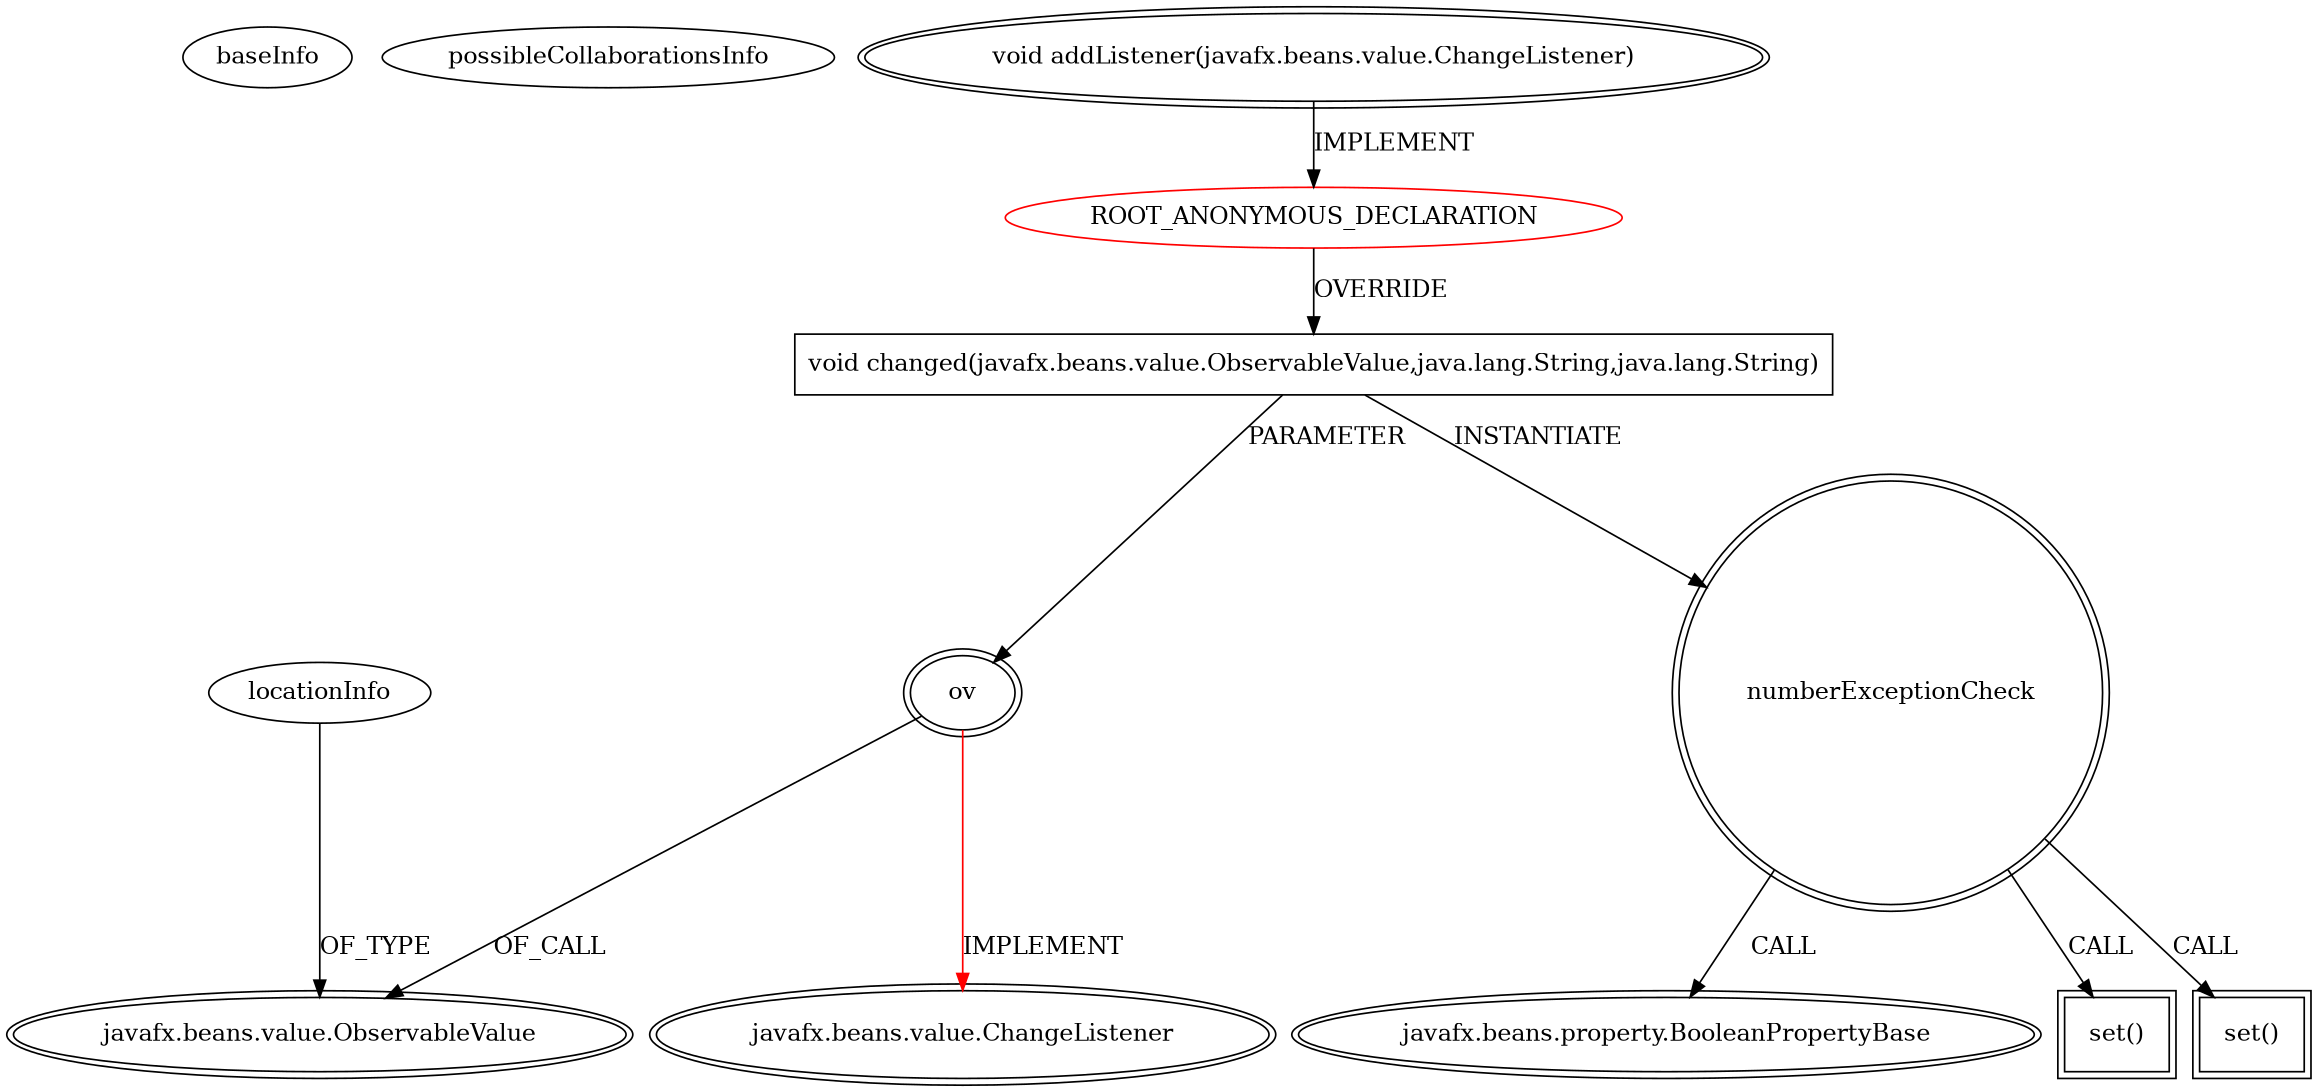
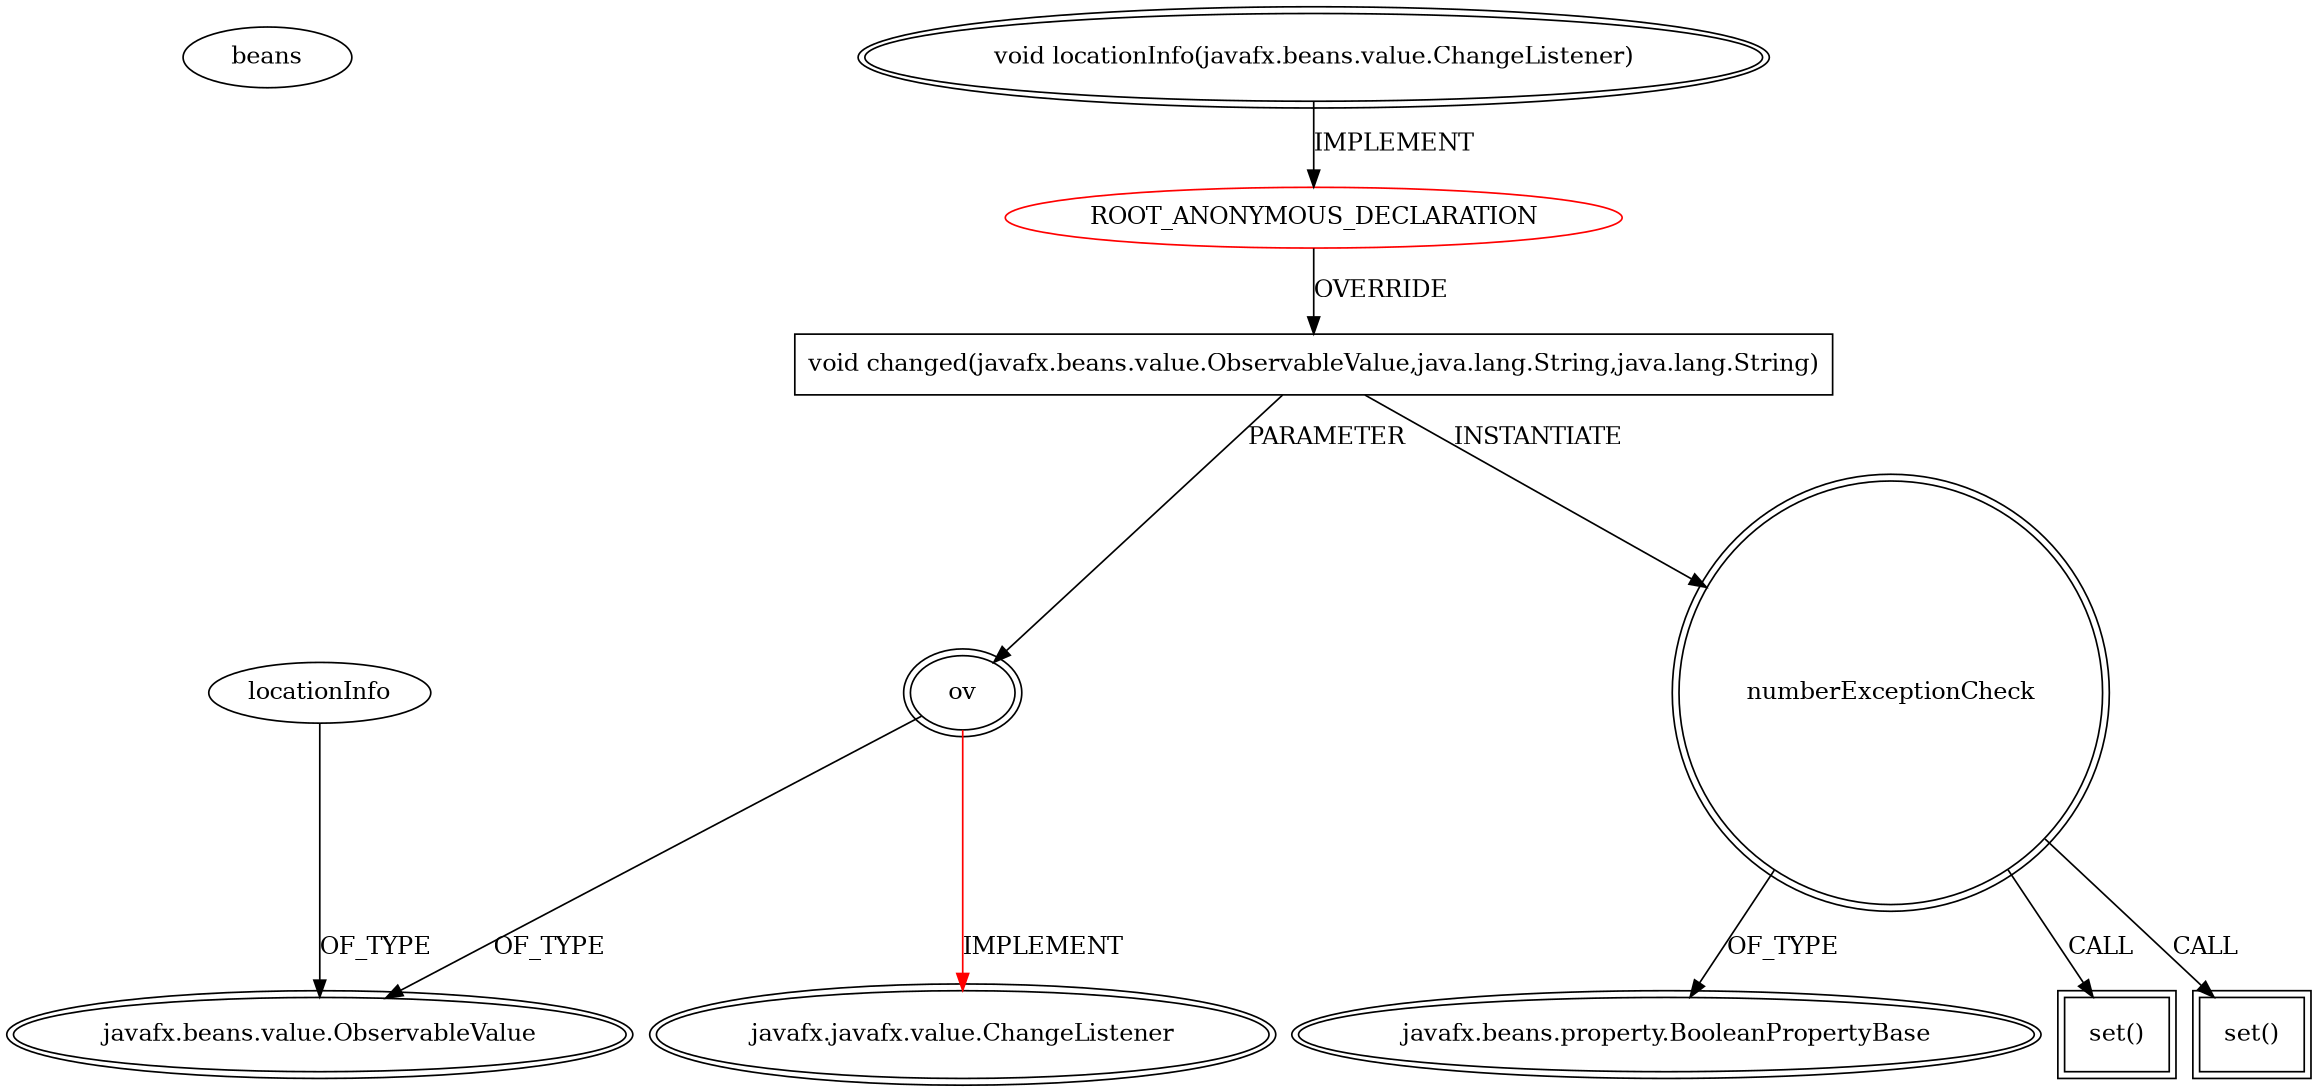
node "baseInfo": label "baseInfo" -> "beans"
node "possibleCollaborationsInfo": removed
node "void addListener(javafx.beans.value.ChangeListener)": label "void addListener(javafx.beans.value.ChangeListener)" -> "void locationInfo(javafx.beans.value.ChangeListener)"
edge "ov" -> "javafx.beans.value.ObservableValue": label "OF_CALL" -> "OF_TYPE"
edge "numberExceptionCheck" -> "javafx.beans.property.BooleanPropertyBase": label "CALL" -> "OF_TYPE"
node "javafx.beans.value.ChangeListener": label "javafx.beans.value.ChangeListener" -> "javafx.javafx.value.ChangeListener"
